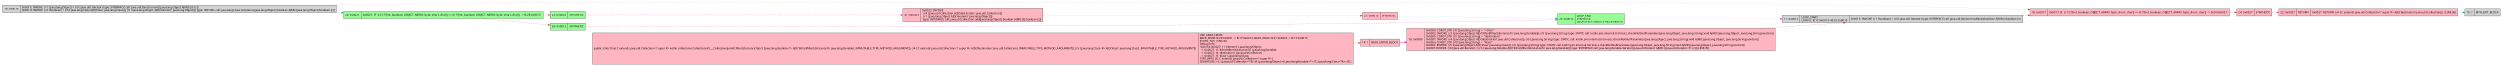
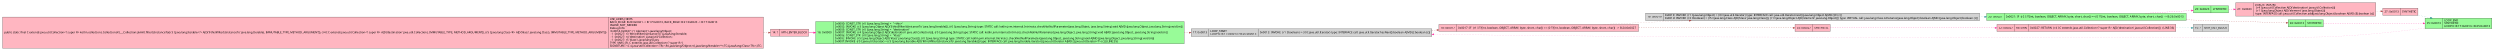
edge "19: 0x0019" -> "18: 0x0017": reversed
node "16: 0x0000": fillcolor lightpink -> palegreen
node "14: ?": text "BACK_ENTER_BLOCK" -> "MTH_ENTER_BLOCK"
